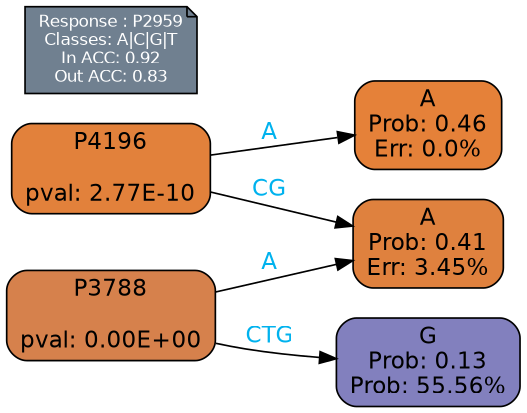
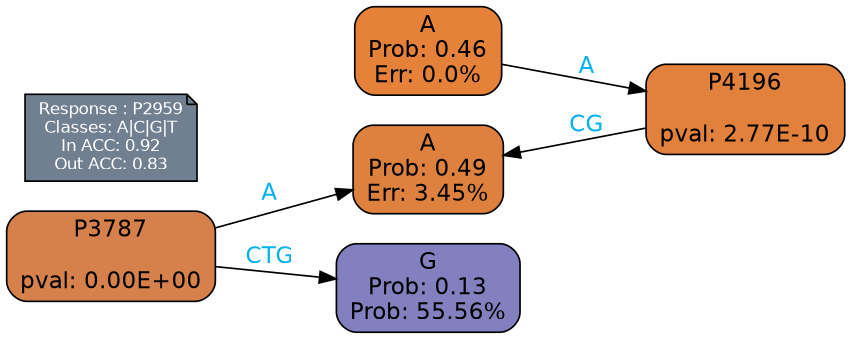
edge "P4196 pval: 2.77E-10" -> "A Prob: 0.46 Err: 0.0%": reversed
node "A Prob: 0.41 Err: 3.45%": label "A Prob: 0.41 Err: 3.45%" -> "A Prob: 0.49 Err: 3.45%"
node "P3788 pval: 0.00E+00": label "P3788 pval: 0.00E+00" -> "P3787 pval: 0.00E+00"
